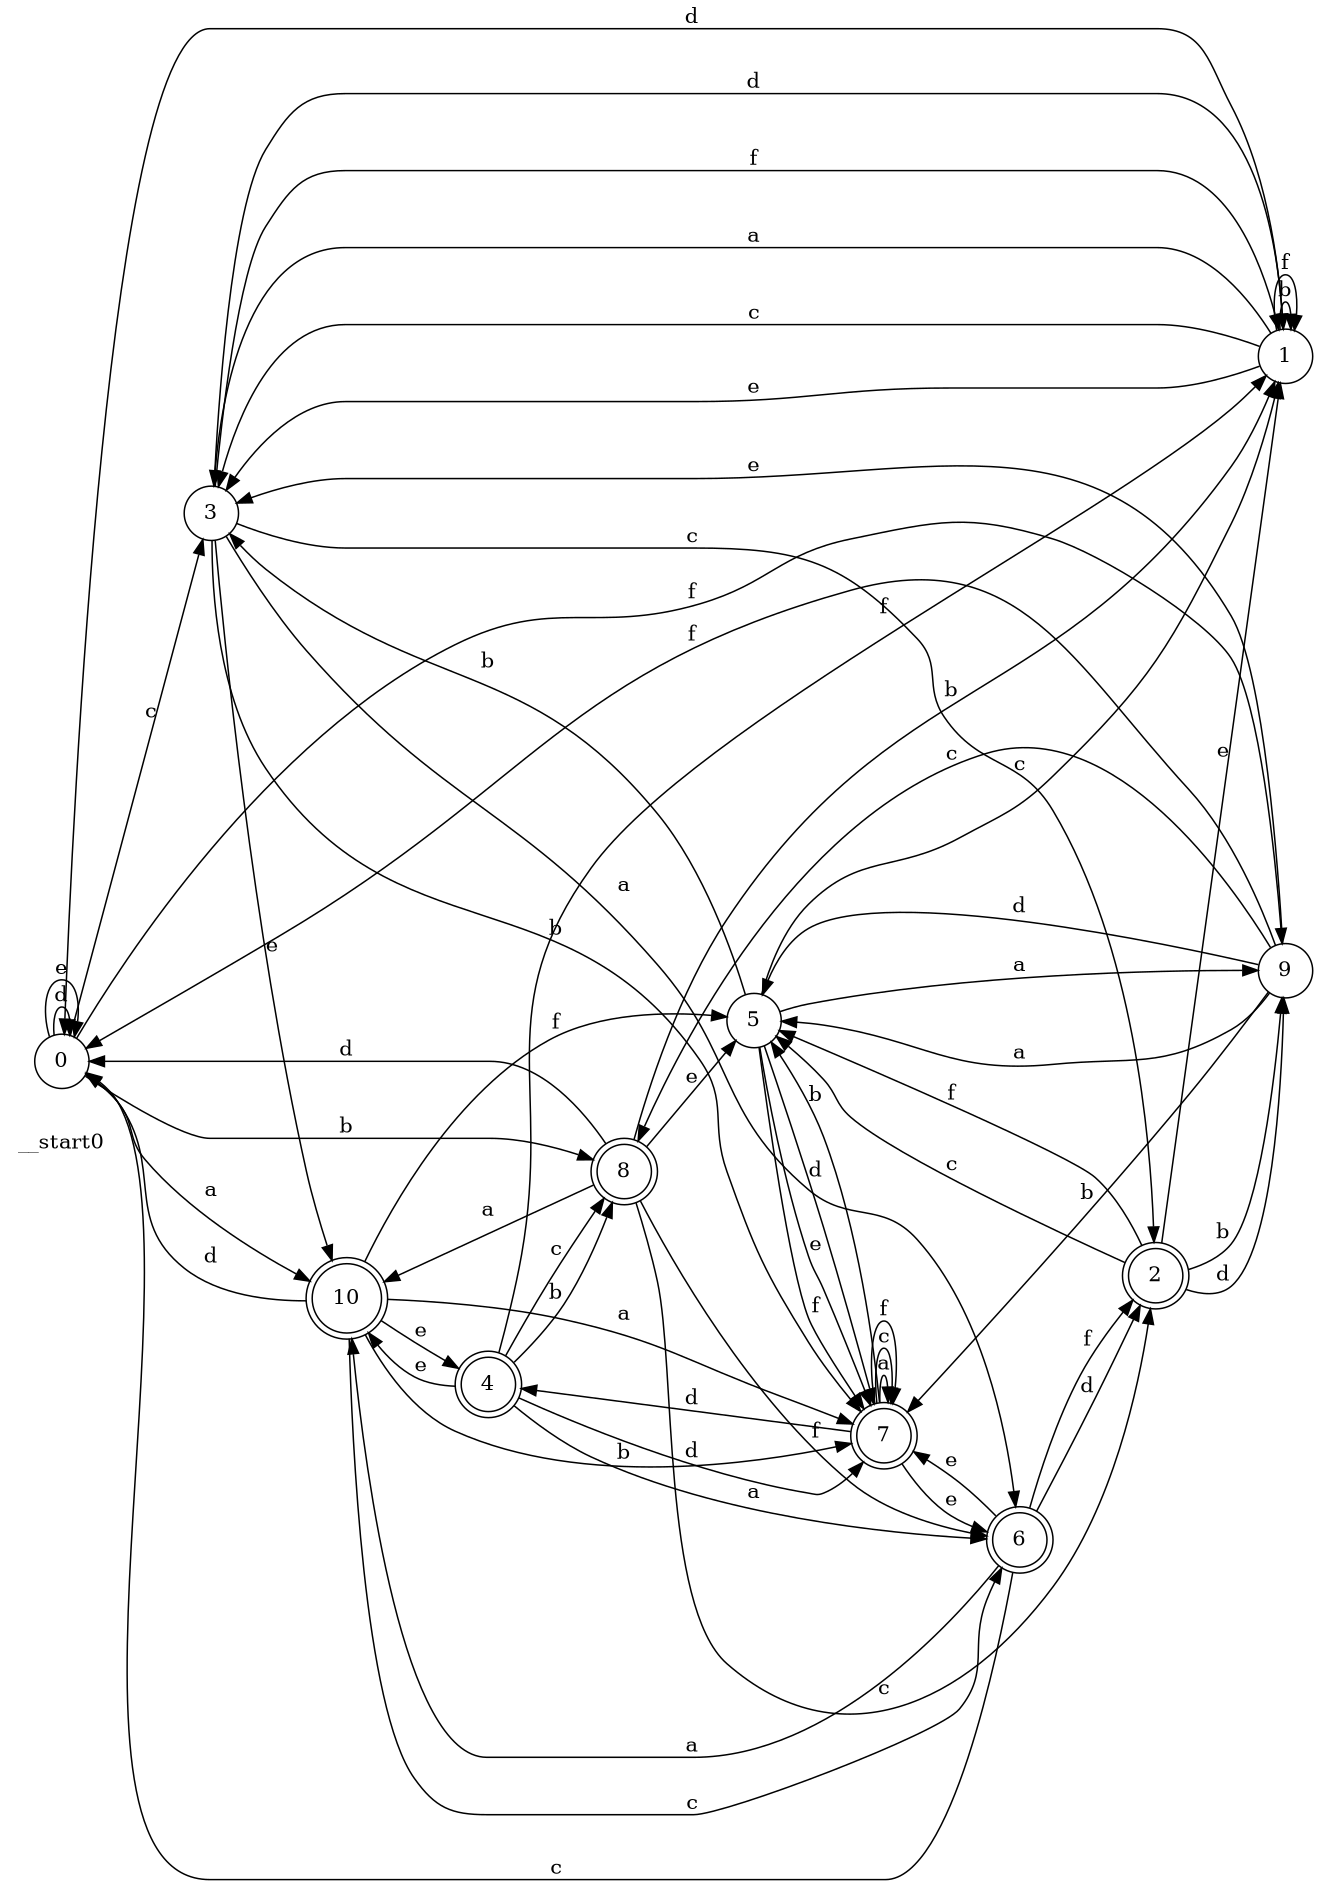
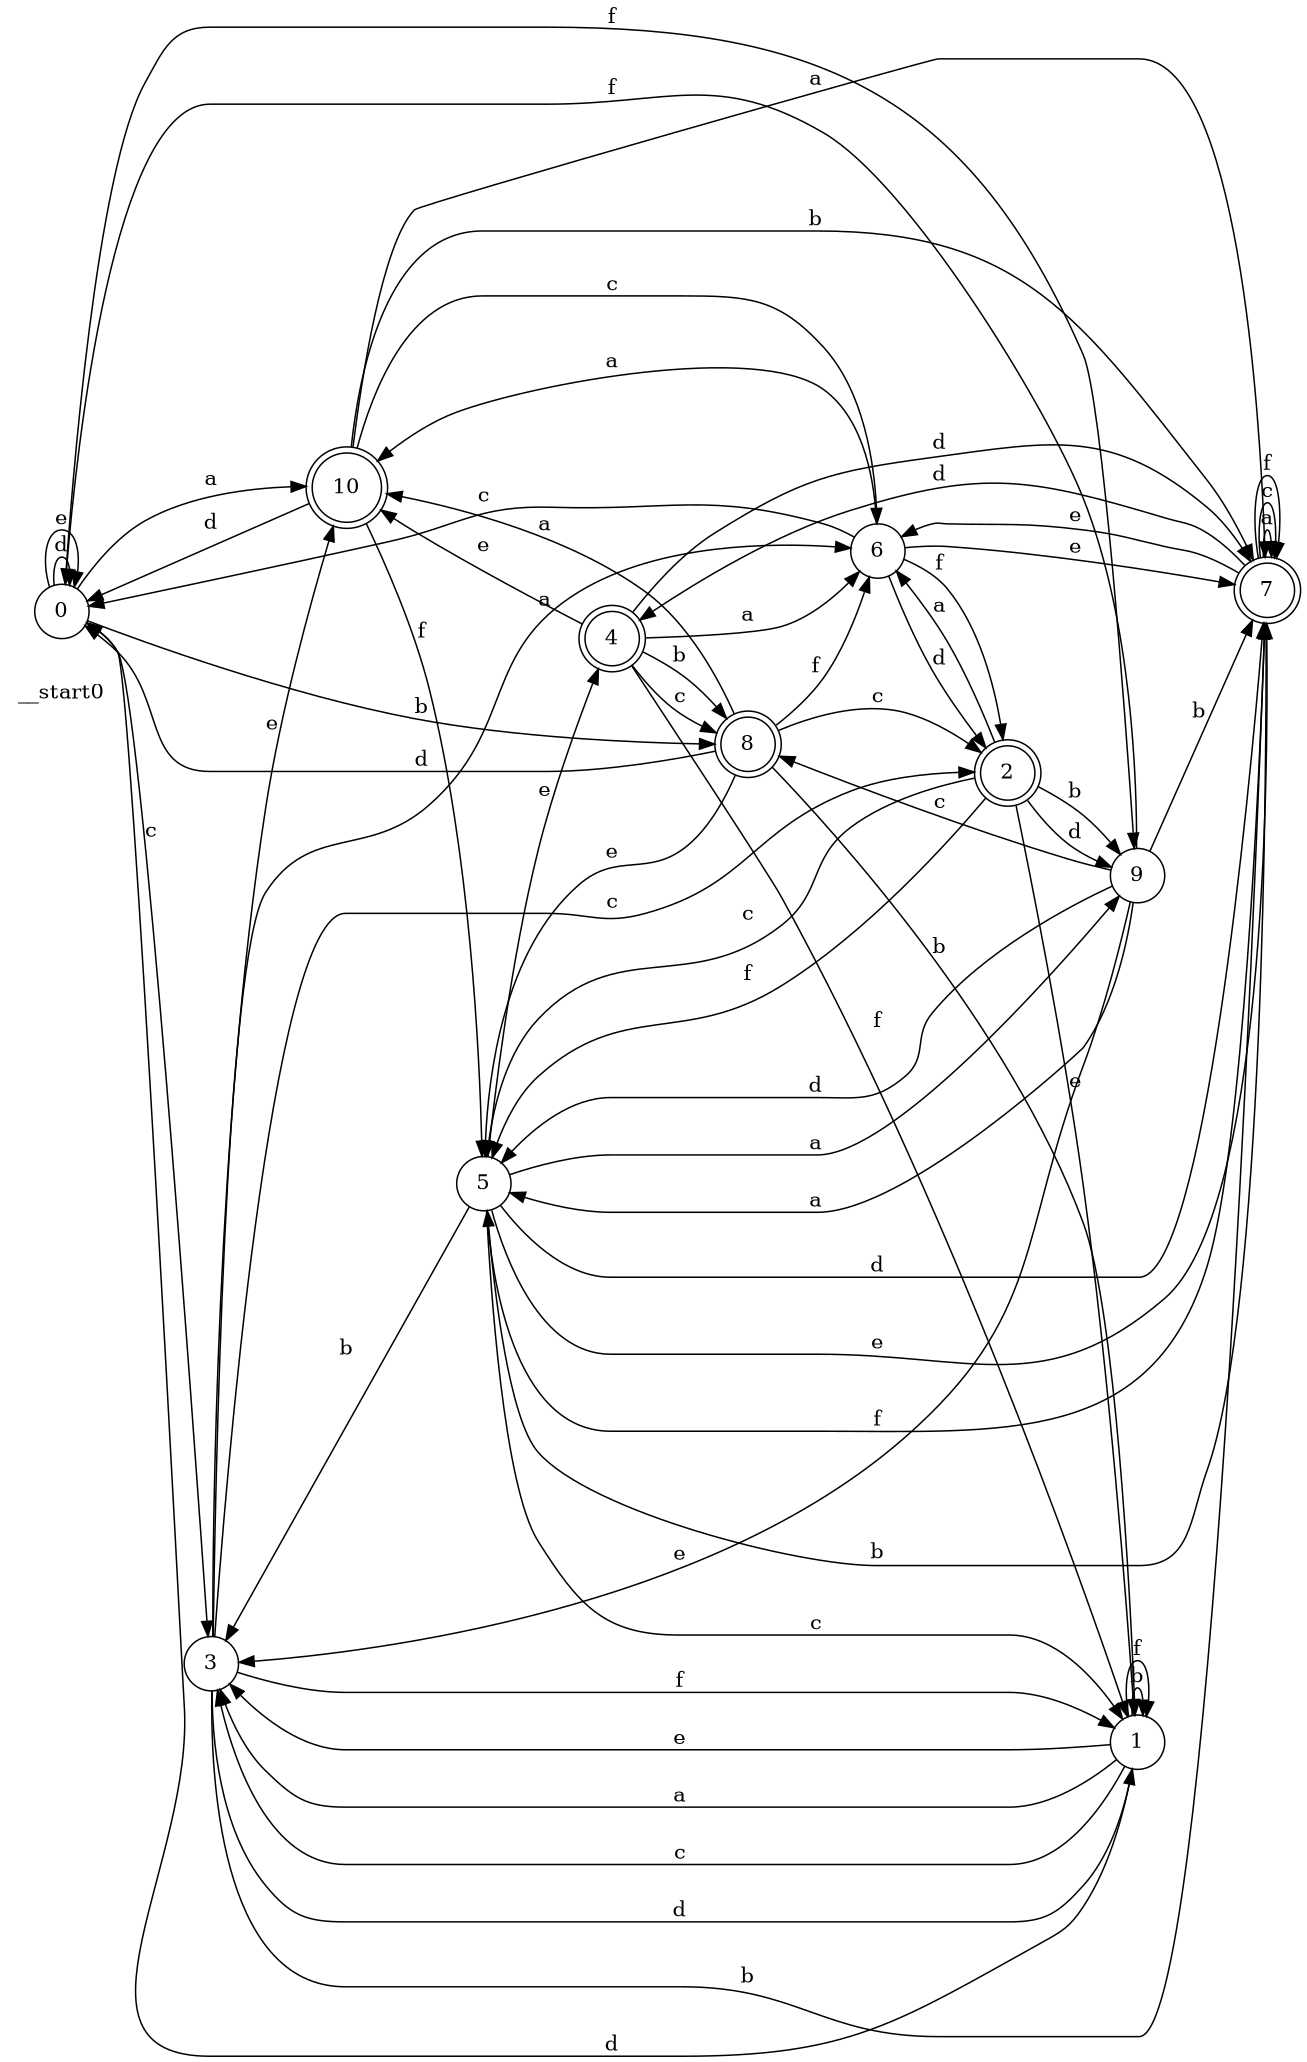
edge "2" -> "6": added, label "a"
edge "10" -> "4": now "5" -> "4"
node "6": shape doublecircle -> circle
